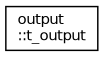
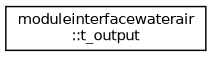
node "output ::t_output": label "output ::t_output" -> "moduleinterfacewaterair ::t_output"
